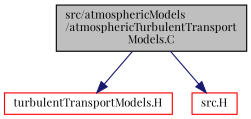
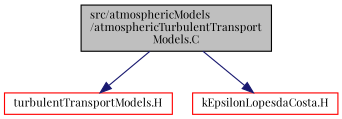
node "src.H": label "src.H" -> "kEpsilonLopesdaCosta.H"
